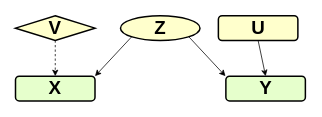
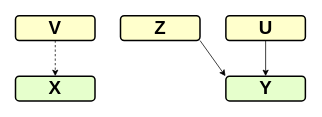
node "V": shape diamond -> rounded rectangle
node "Z": shape ellipse -> rounded rectangle
node "U": moved (258, 28) -> (266, 28)
edge "Z" -> "X": removed
